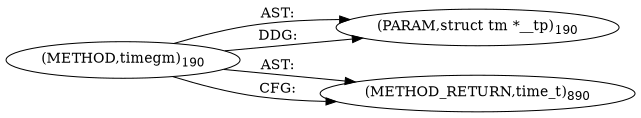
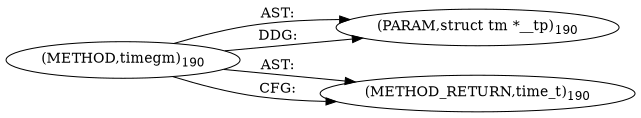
node "(METHOD_RETURN,time_t)": text "890" -> "190"
